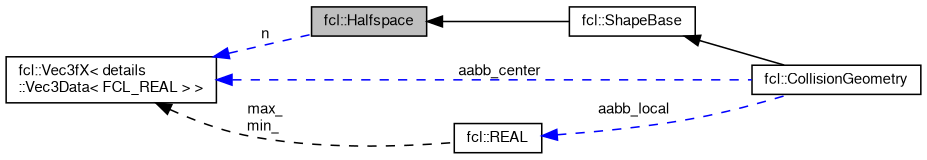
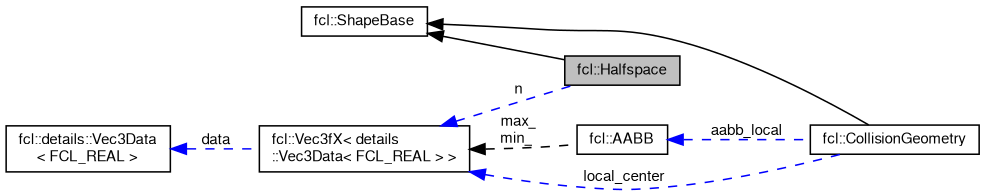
edge "fcl::ShapeBase" -> "fcl::Halfspace": reversed
edge "fcl::CollisionGeometry" -> "fcl::Vec3fX< details ::Vec3Data< FCL_REAL > >": label " aabb_center" -> " local_center"
node "fcl::REAL": label "fcl::REAL" -> "fcl::AABB"
node "fcl::details::Vec3Data < FCL_REAL >": added
